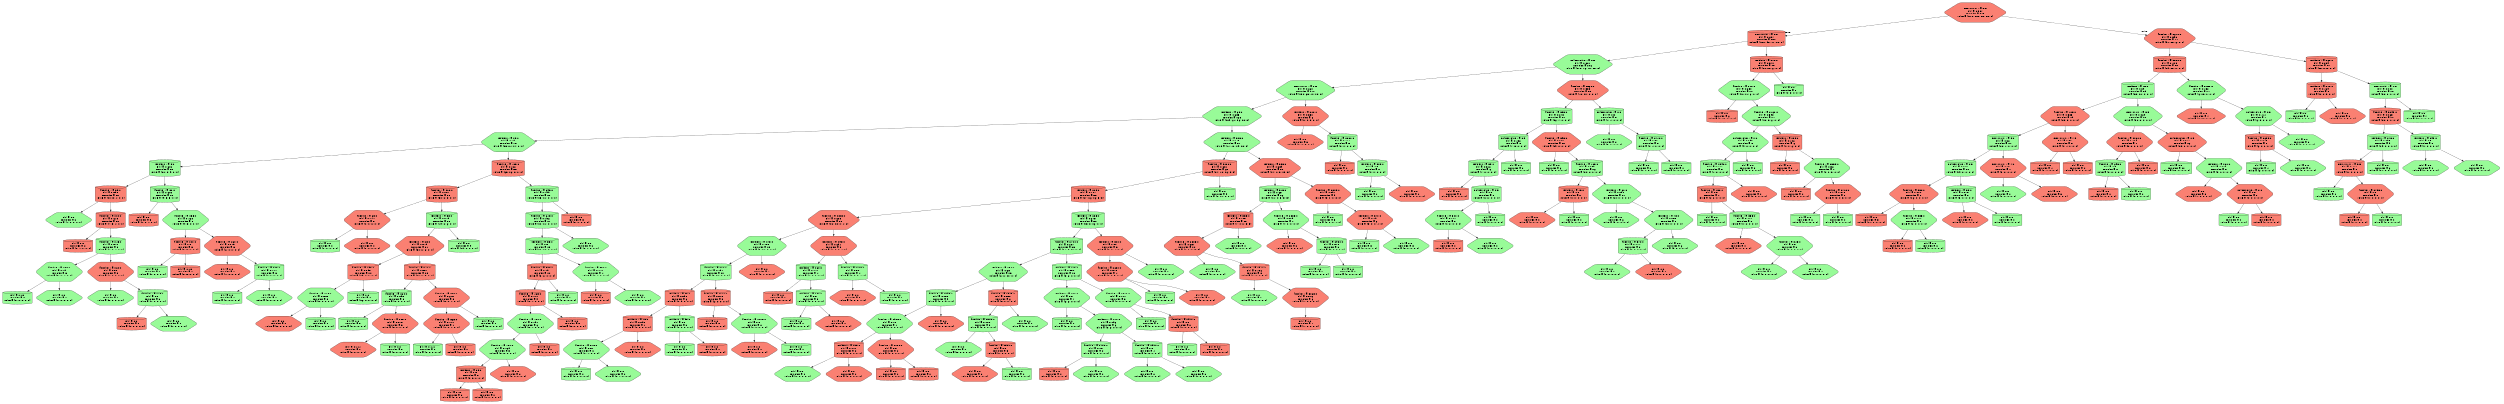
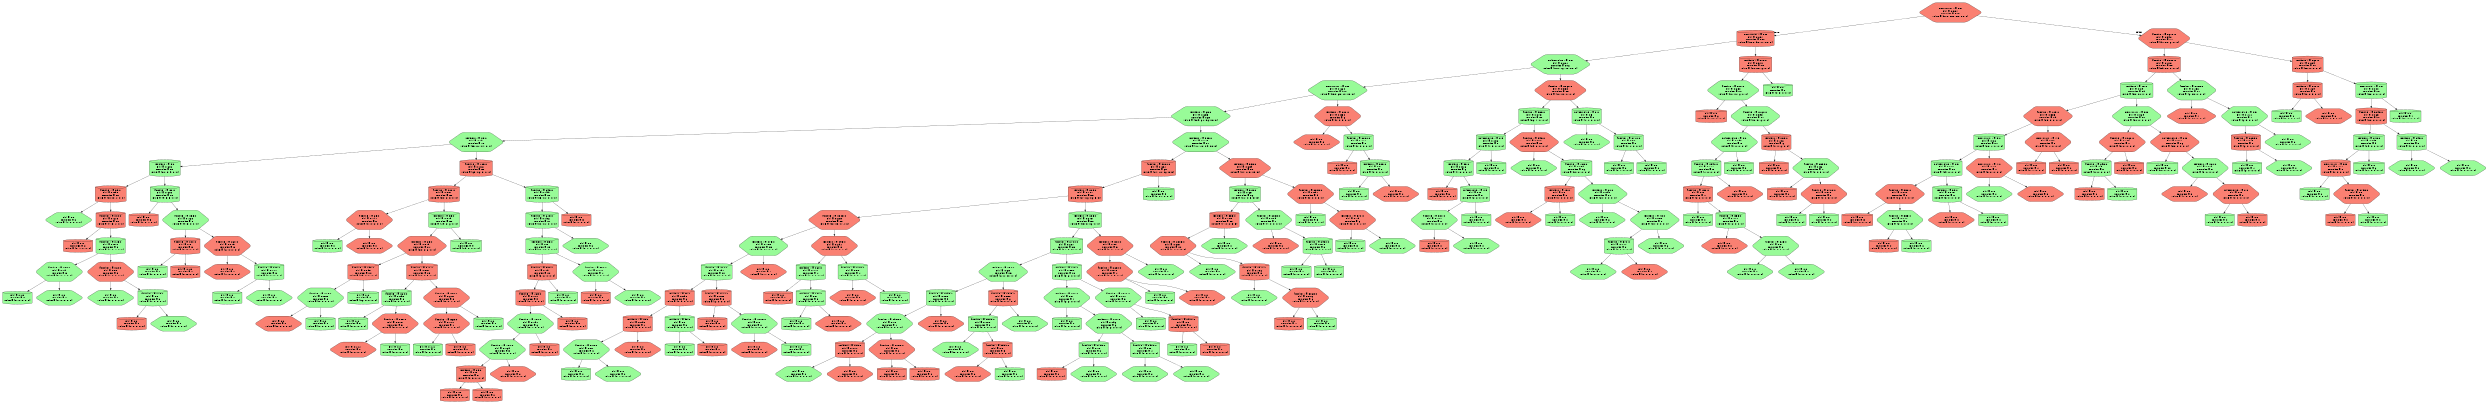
node "gini = 0.0 samples = 6 value = [8, 0, 0, 0, 0]": shape cylinder -> hexagon
node "gini = 0.0 samples = 2 value = [0, 0, 0, 2, 0]": added
